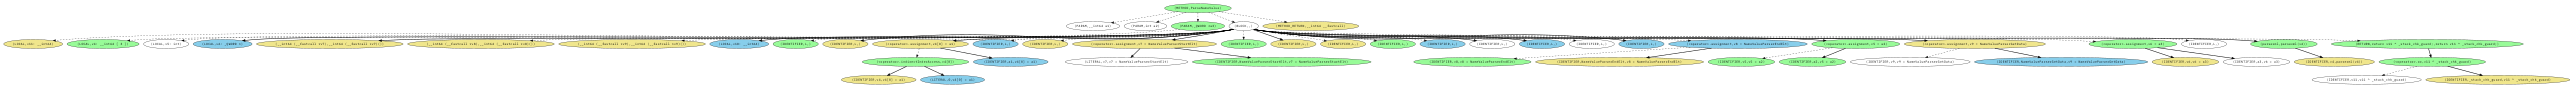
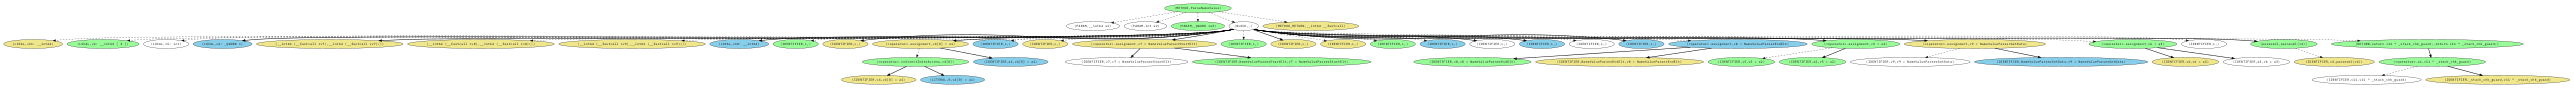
edge "(PARAM,_QWORD *a3)" -> "(LOCAL,v11: __int64)": now "(BLOCK,,)" -> "(LOCAL,v11: __int64)"
edge "(<operator>.assignment,v8 = NameValueParserEndElt)" -> "(IDENTIFIER,v8,v8 = NameValueParserEndElt)": style dashed -> bold
edge "(parsexml,parsexml(v4))" -> "(IDENTIFIER,v4,parsexml(v4))": style bold -> dashed
node "(LITERAL,v7,v7 = NameValueParserStartElt)": label "(LITERAL,v7,v7 = NameValueParserStartElt)" -> "(IDENTIFIER,v7,v7 = NameValueParserStartElt)"
